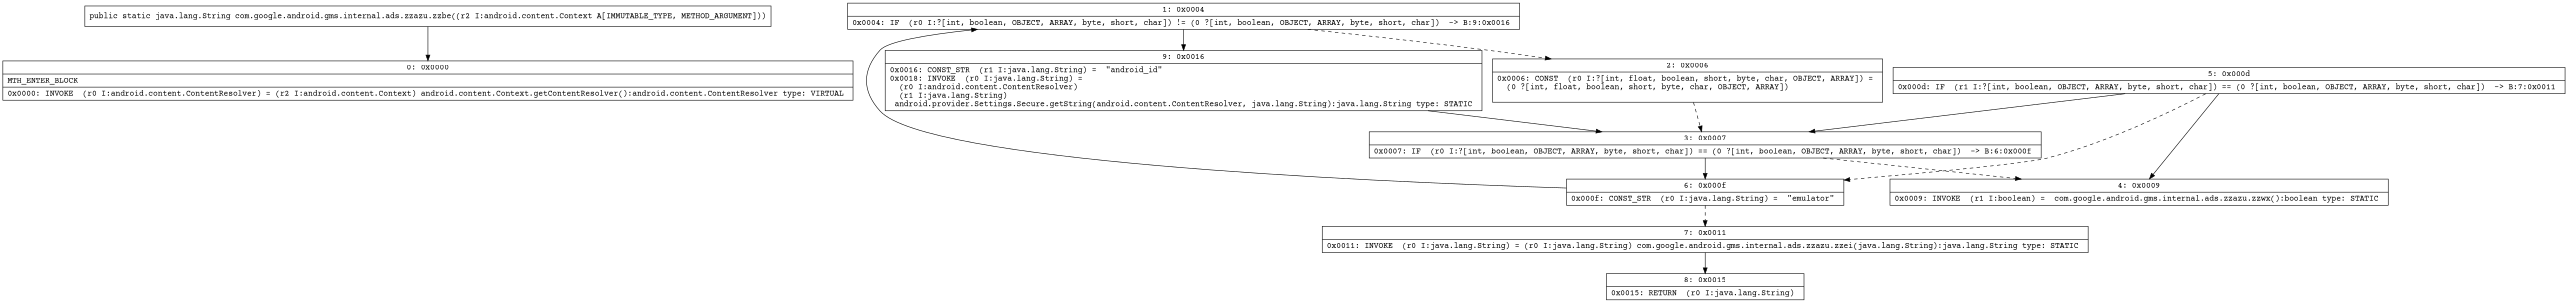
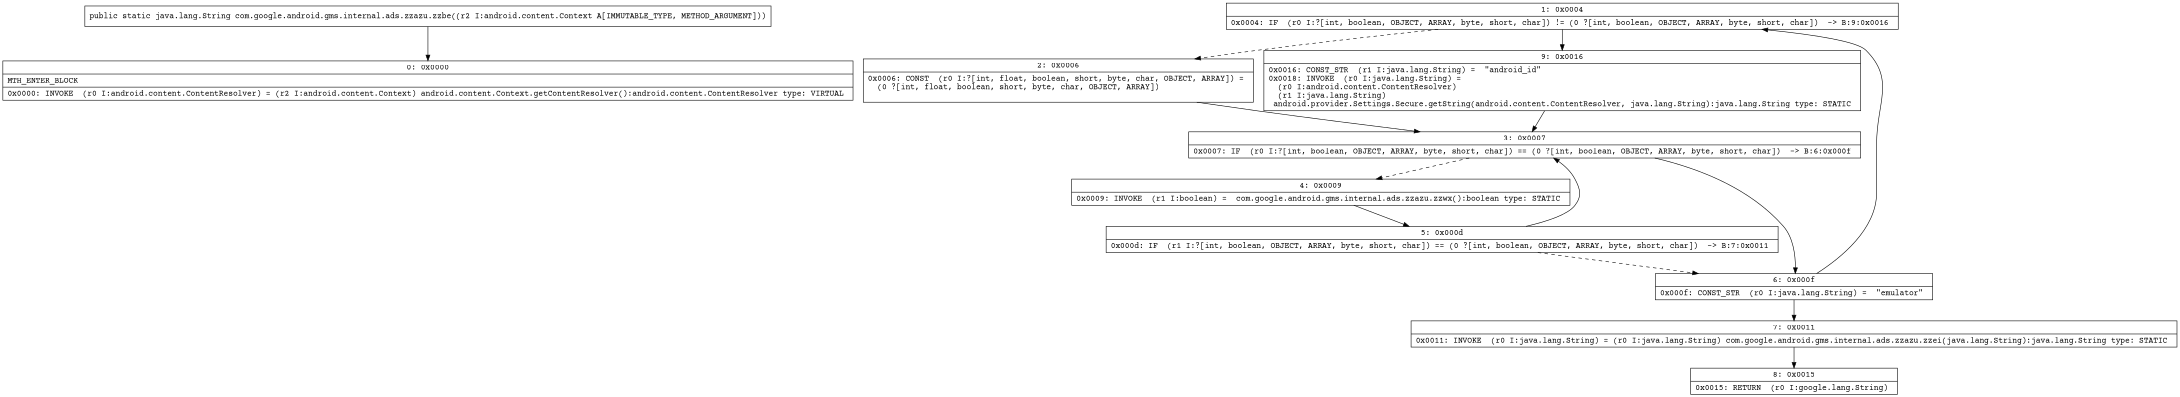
edge "2: 0x0006" -> "3: 0x0007": style dashed -> solid
edge "5: 0x000d" -> "4: 0x0009": reversed
edge "6: 0x000f" -> "7: 0x0011": style dashed -> solid
node "8: 0x0015": text "0x0015: RETURN  (r0 I:java.lang.String)" -> "0x0015: RETURN  (r0 I:google.lang.String)"
